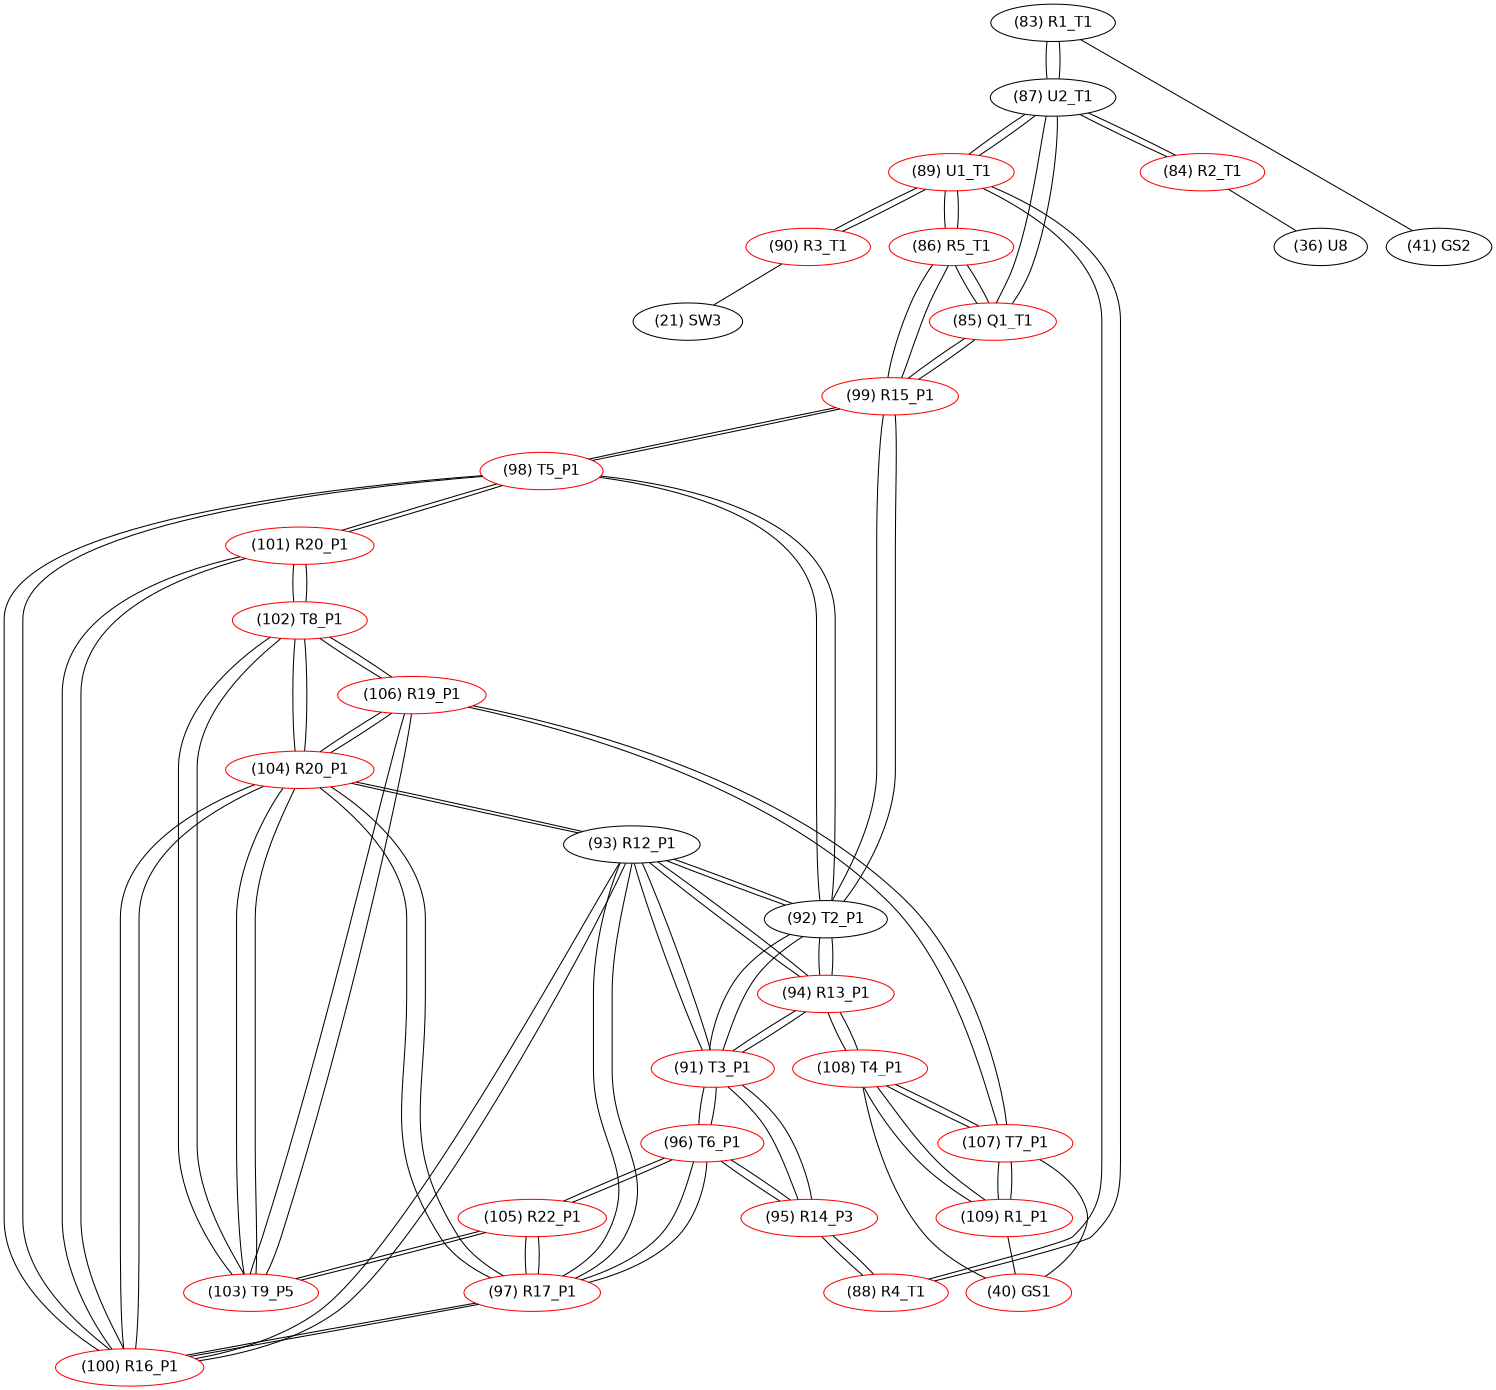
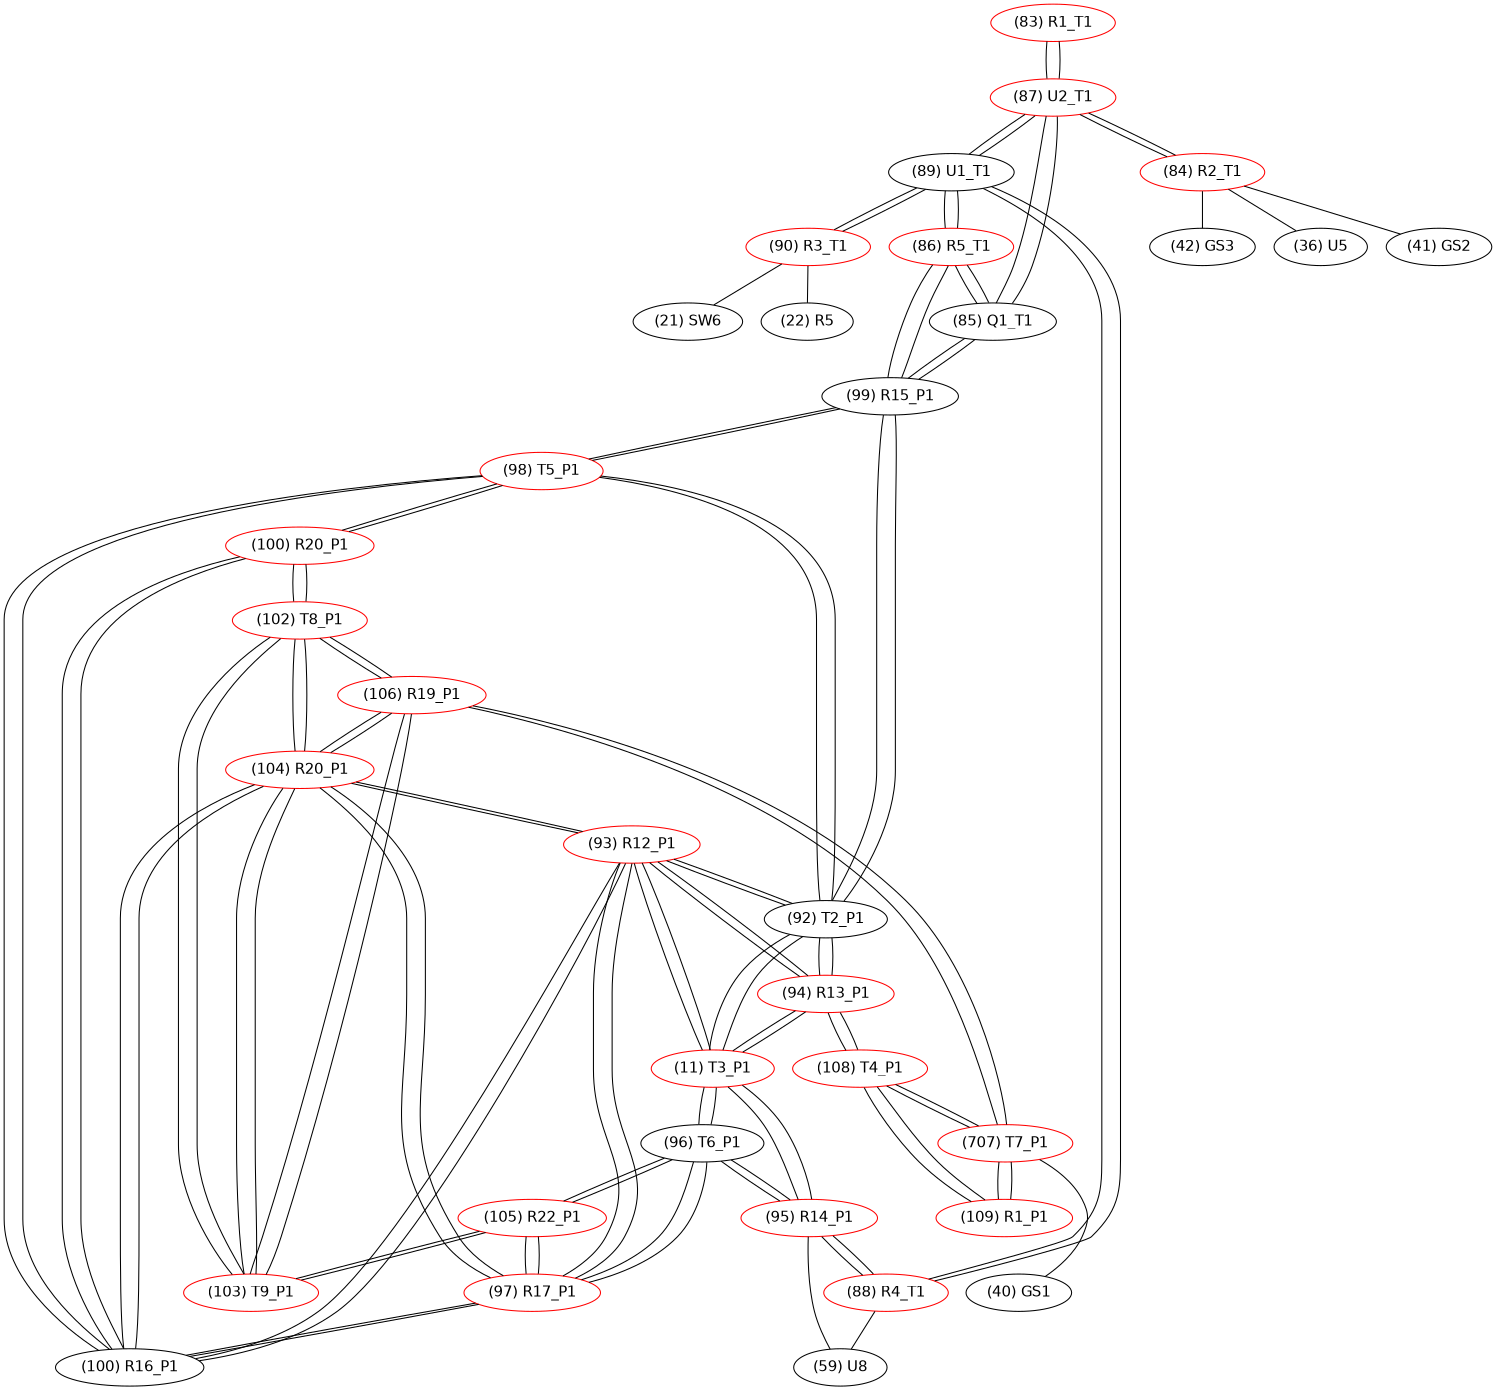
node "(83) R1_T1": color black -> red
node "(87) U2_T1": color black -> red
edge "(83) R1_T1" -- "(41) GS2": now "(84) R2_T1" -- "(41) GS2"
node "(89) U1_T1": color red -> black
node "(42) GS3": added
node "(36) U8": label "(36) U8" -> "(36) U5"
node "(21) SW3": label "(21) SW3" -> "(21) SW6"
node "(22) R5": added
node "(85) Q1_T1": color red -> black
node "(99) R15_P1": color red -> black
node "(101) R20_P1": label "(101) R20_P1" -> "(100) R20_P1"
node "(93) R12_P1": color black -> red
node "(91) T3_P1": label "(91) T3_P1" -> "(11) T3_P1"
node "(96) T6_P1": color red -> black
node "(107) T7_P1": label "(107) T7_P1" -> "(707) T7_P1"
edge "(108) T4_P1" -- "(40) GS1": removed
node "(95) R14_P3": label "(95) R14_P3" -> "(95) R14_P1"
edge "(109) R1_P1" -- "(40) GS1": removed
node "(103) T9_P5": label "(103) T9_P5" -> "(103) T9_P1"
node "(40) GS1": color red -> black
node "(100) R16_P1": color red -> black
node "(59) U8": added
